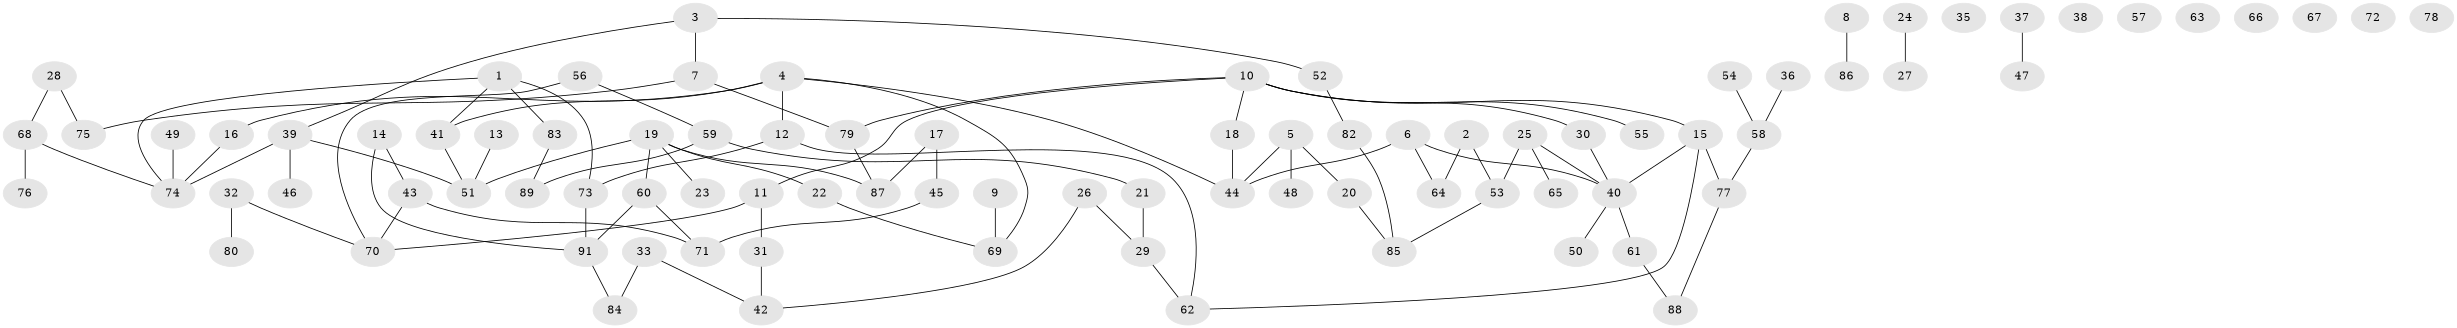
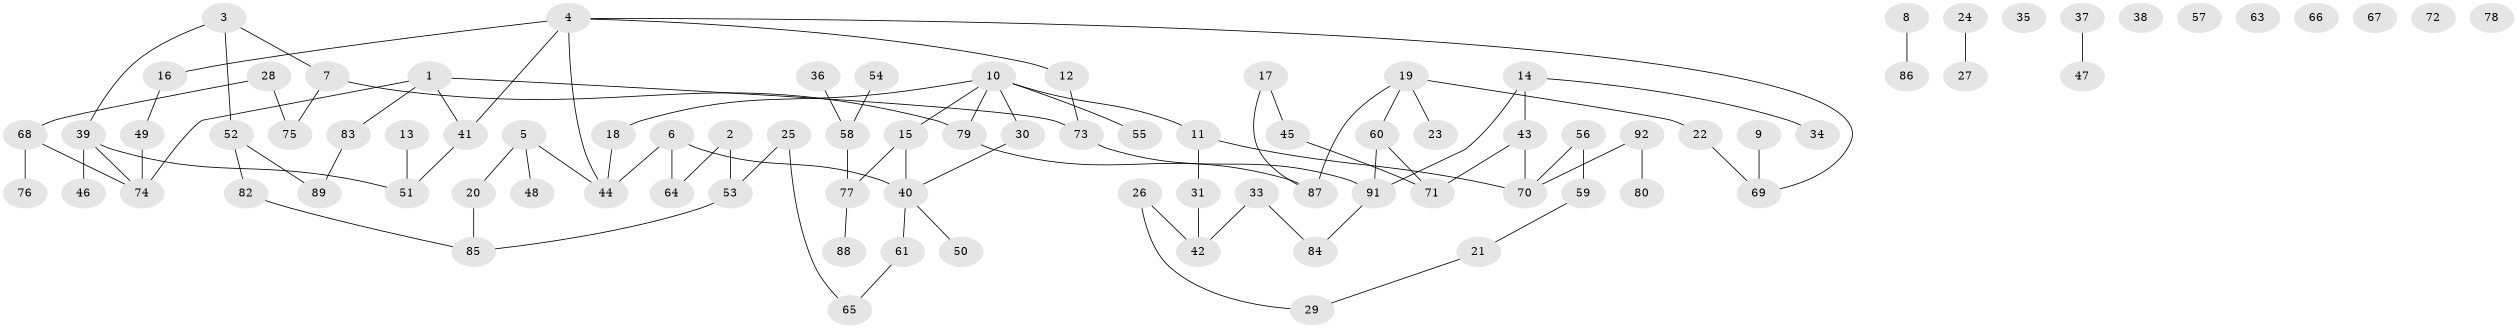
node "34": added
edge "19" -- "51": removed
edge "16" -- "74": now "16" -- "49"
edge "59" -- "89": now "52" -- "89"
edge "25" -- "40": removed
node "32": label "32" -> "92"
edge "61" -- "88": now "61" -- "65"
node "62": removed
